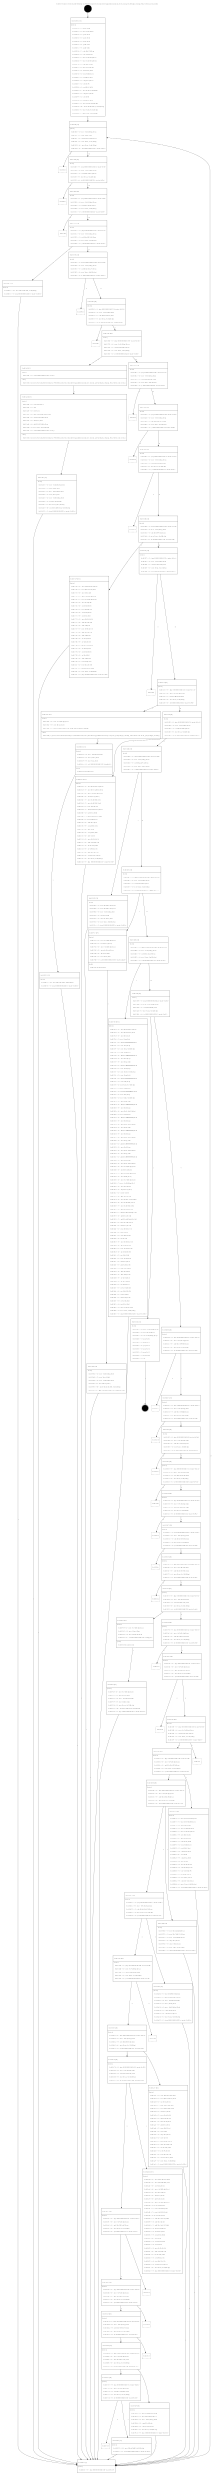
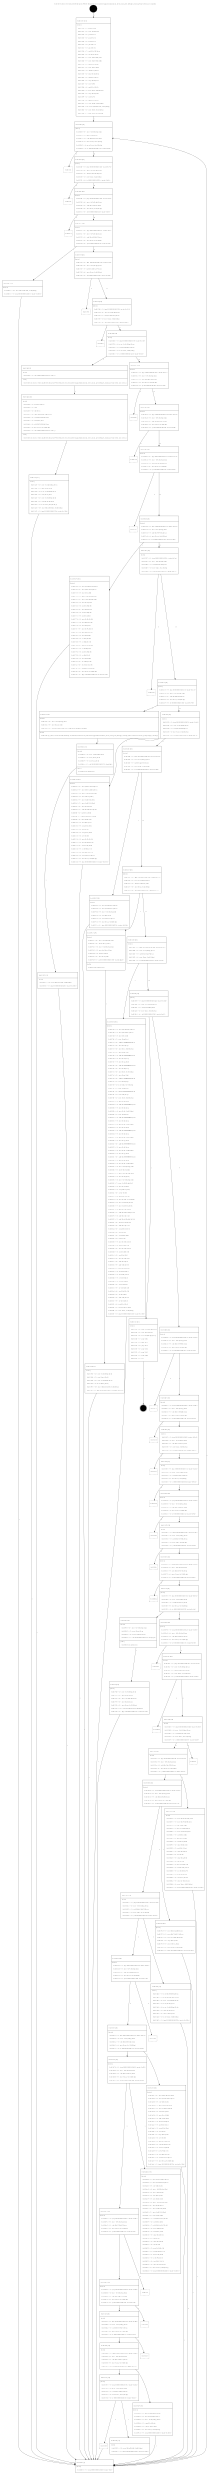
edge "0x402132 [15]" -> "0x40225e [5]": now "0x401723" -> "0x40225e [5]"
